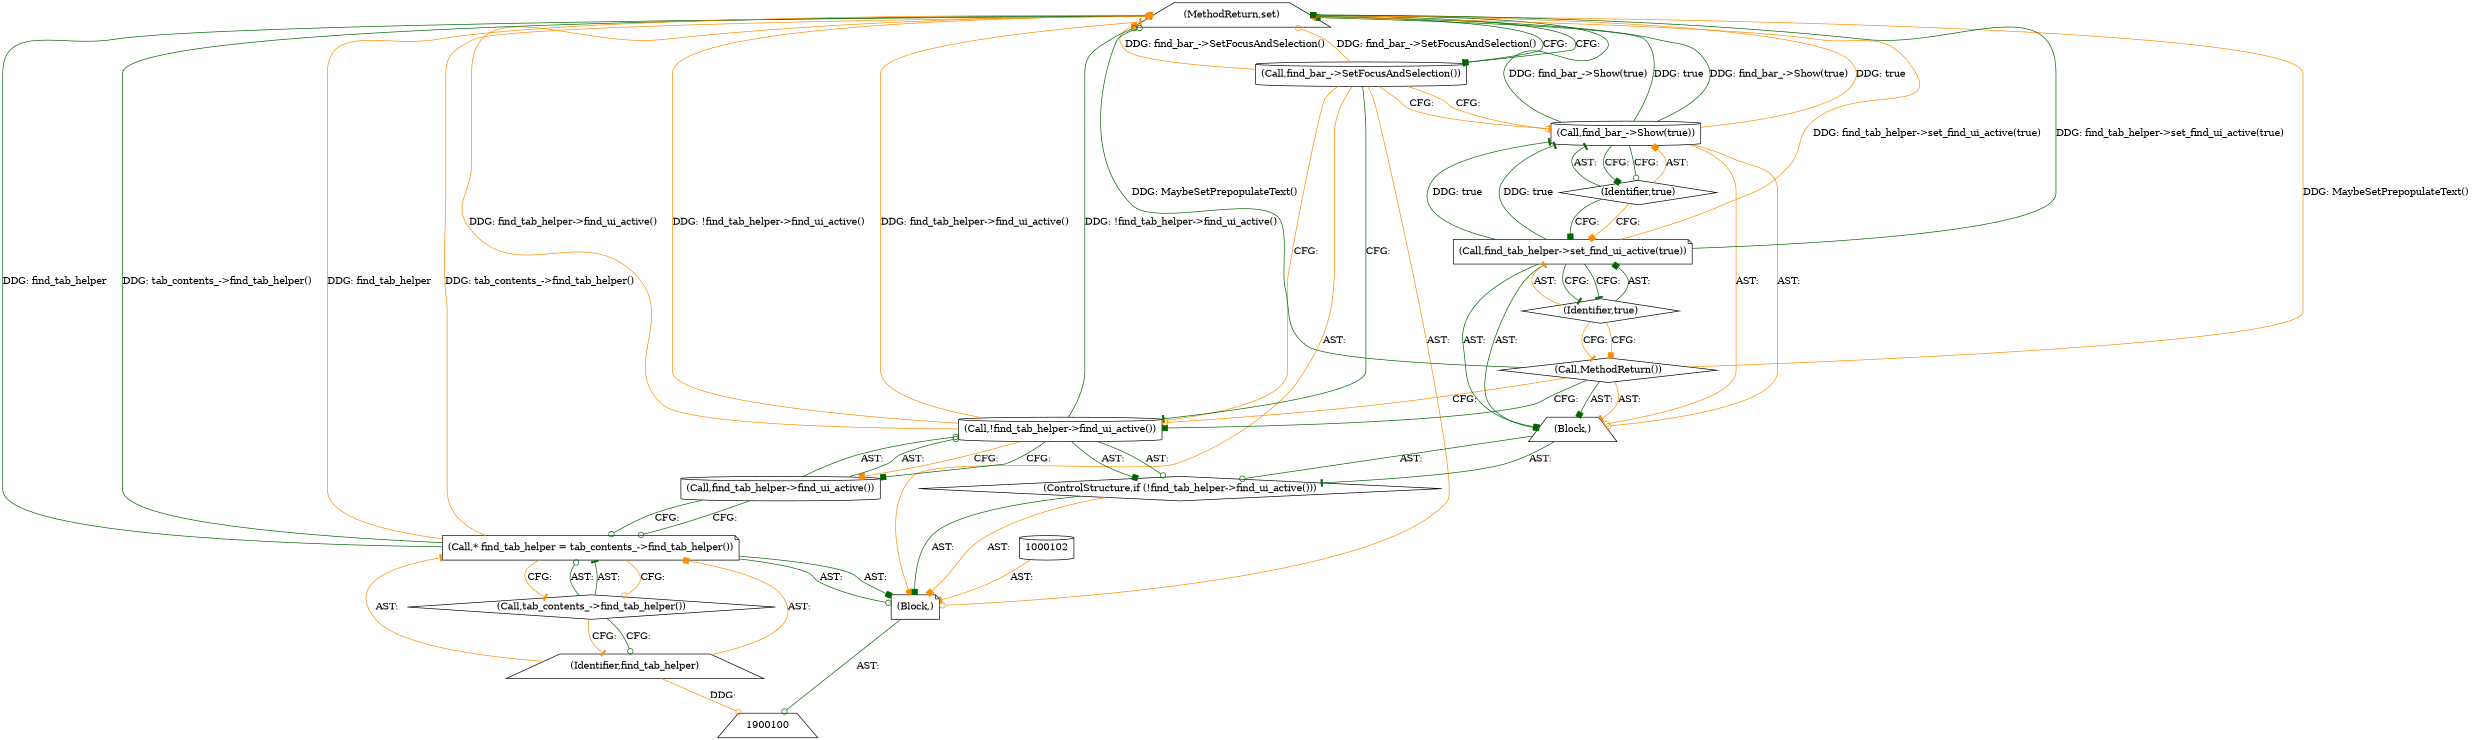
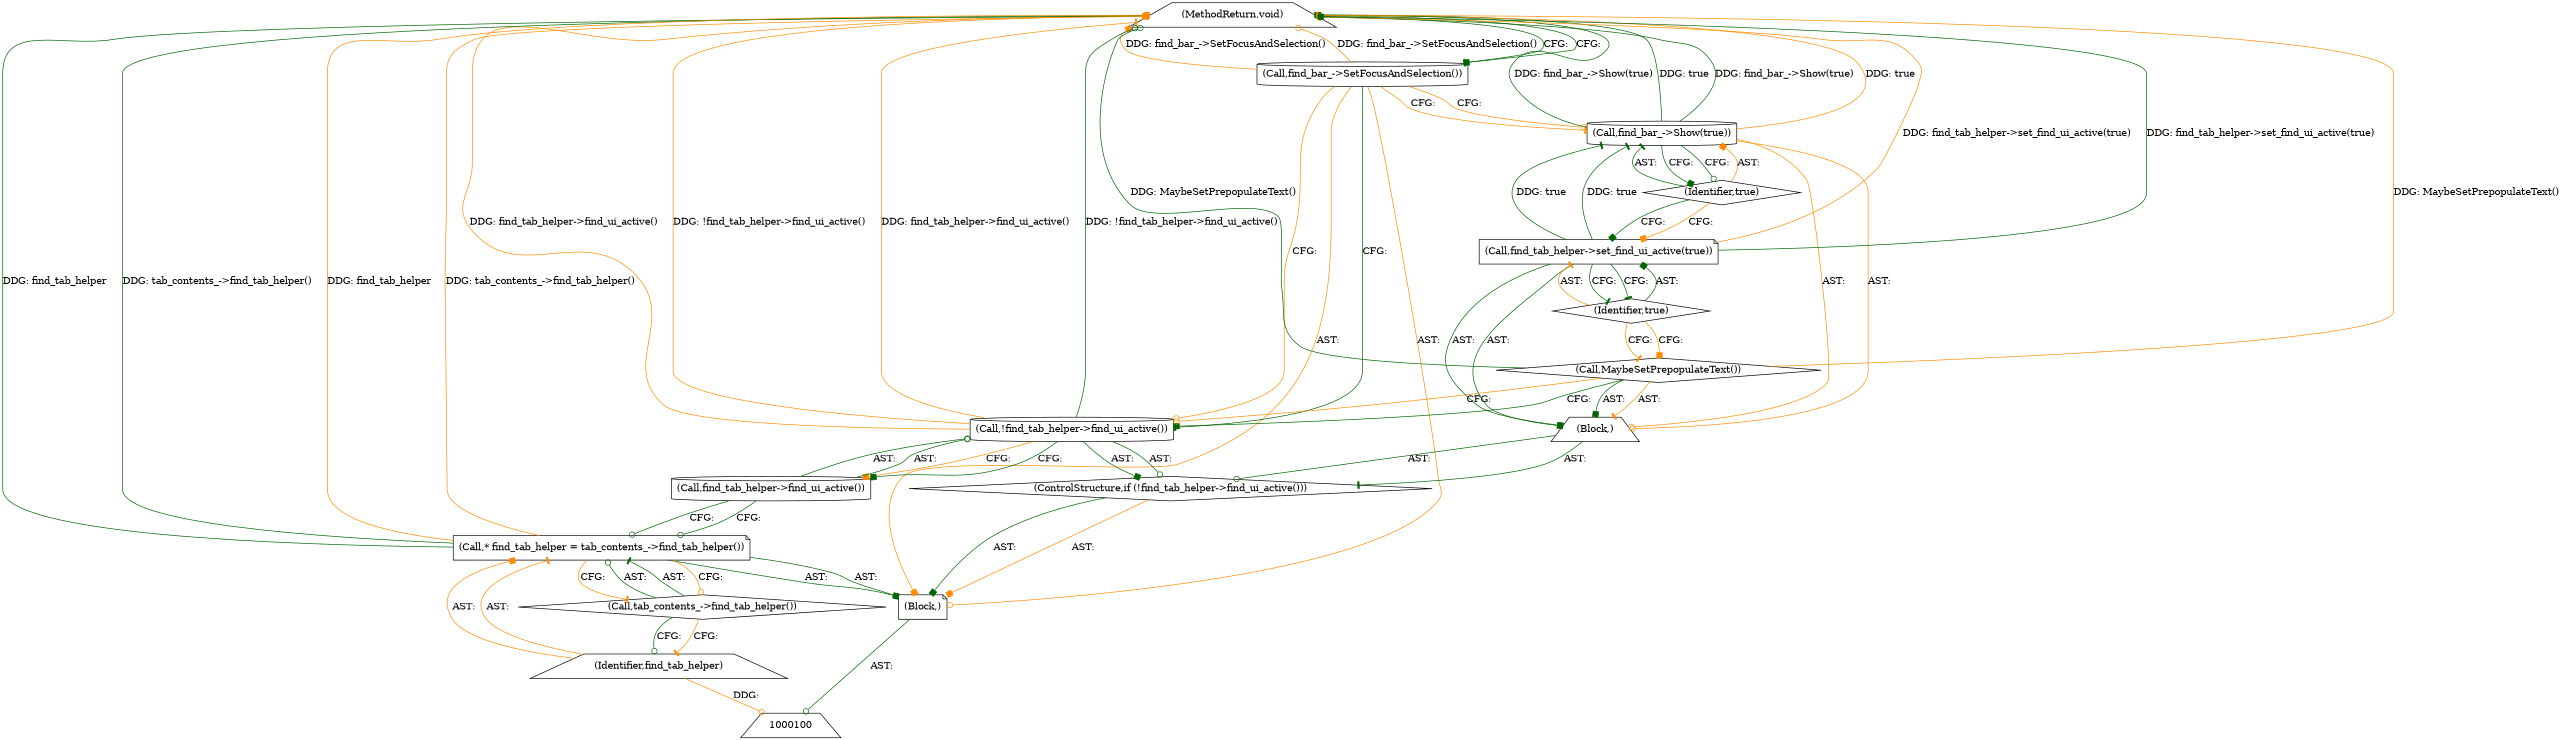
node "(MethodReturn,set)": label "(MethodReturn,set)" -> "(MethodReturn,void)"
node "(Call,MethodReturn())": label "(Call,MethodReturn())" -> "(Call,MaybeSetPrepopulateText())"
node "1000102": removed
node "1900100": label "1900100" -> "1000100"
